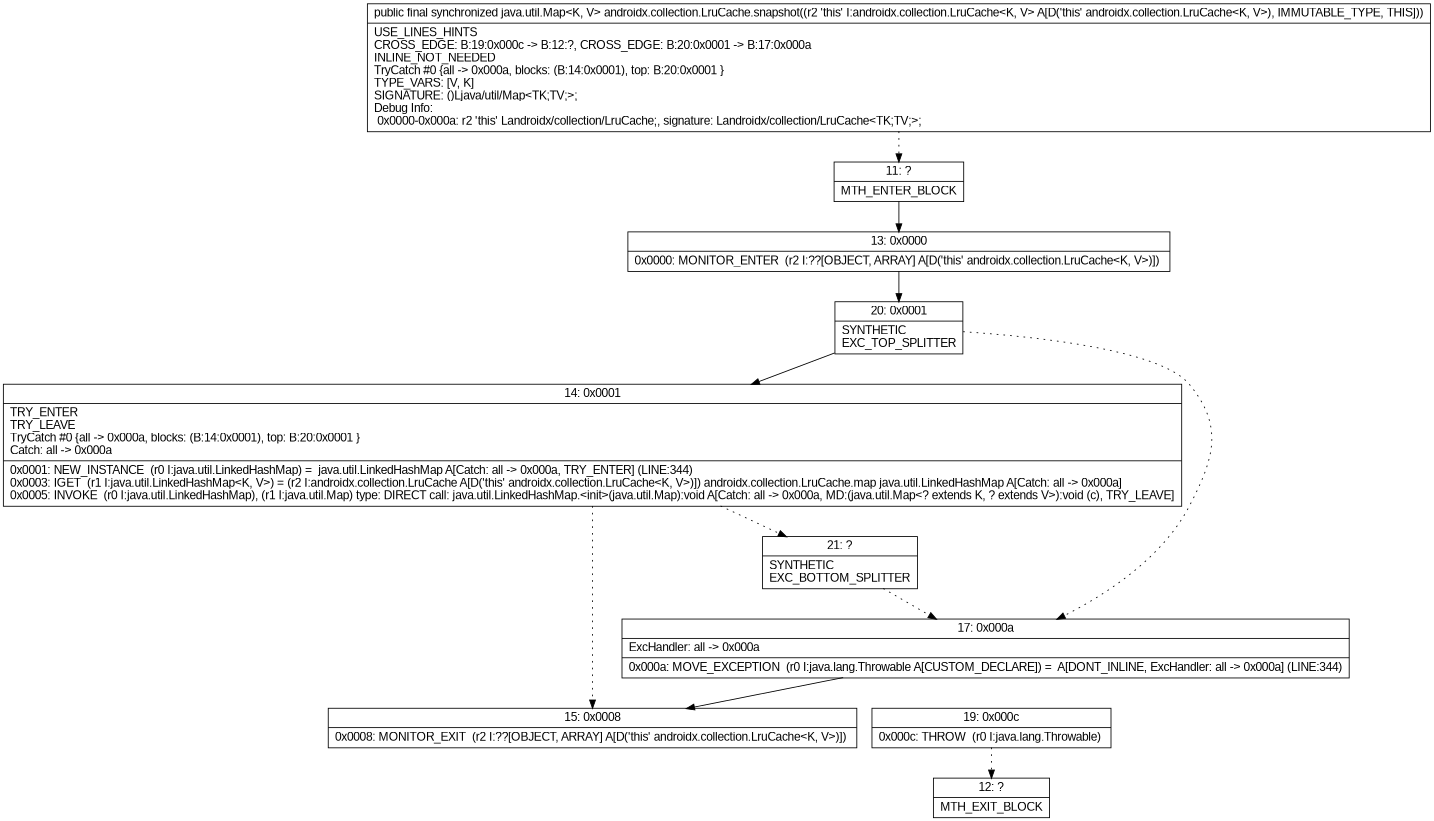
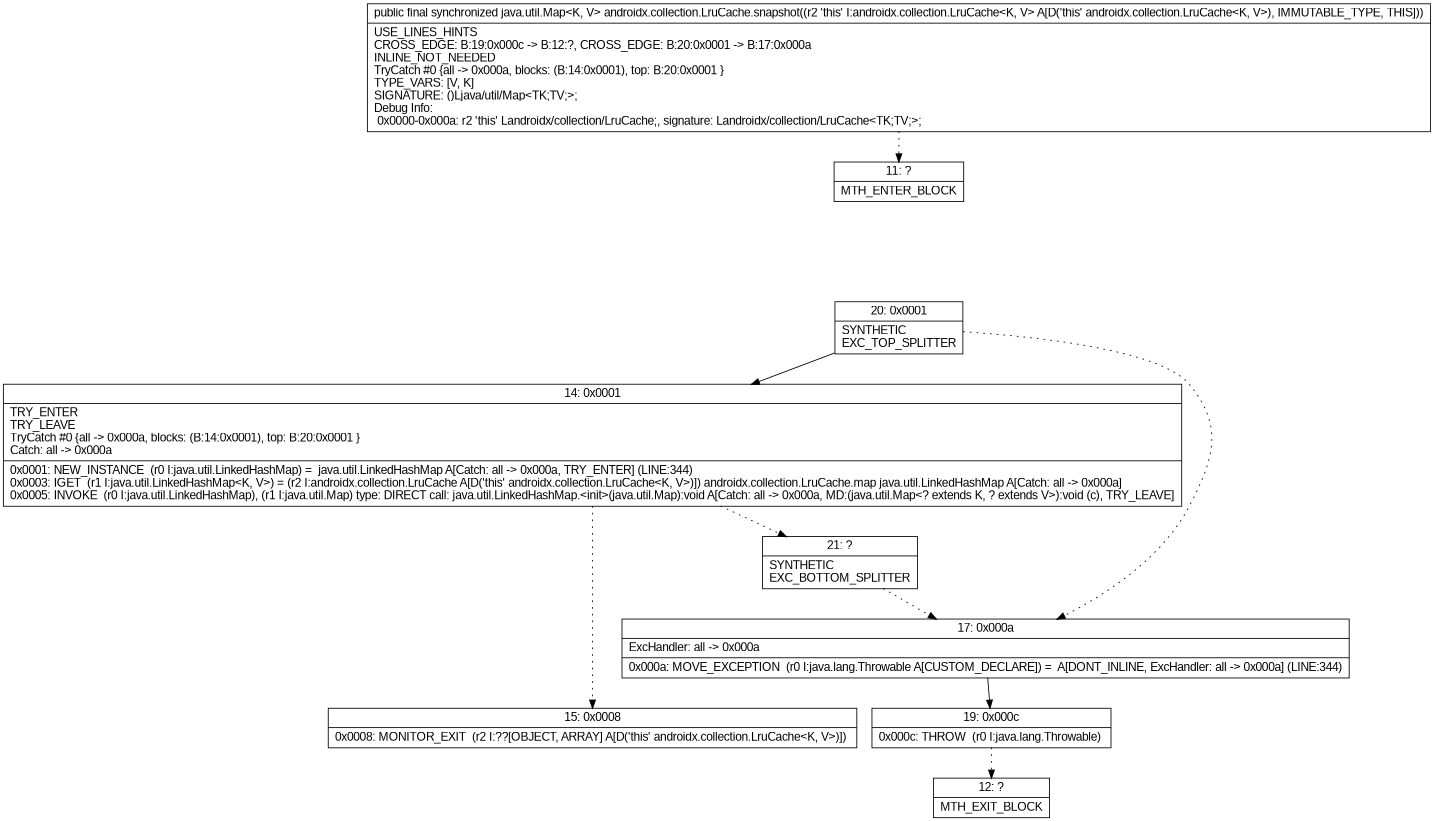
node "13: 0x0000": removed
edge "17: 0x000a" -> "15: 0x0008": now "17: 0x000a" -> "19: 0x000c"
